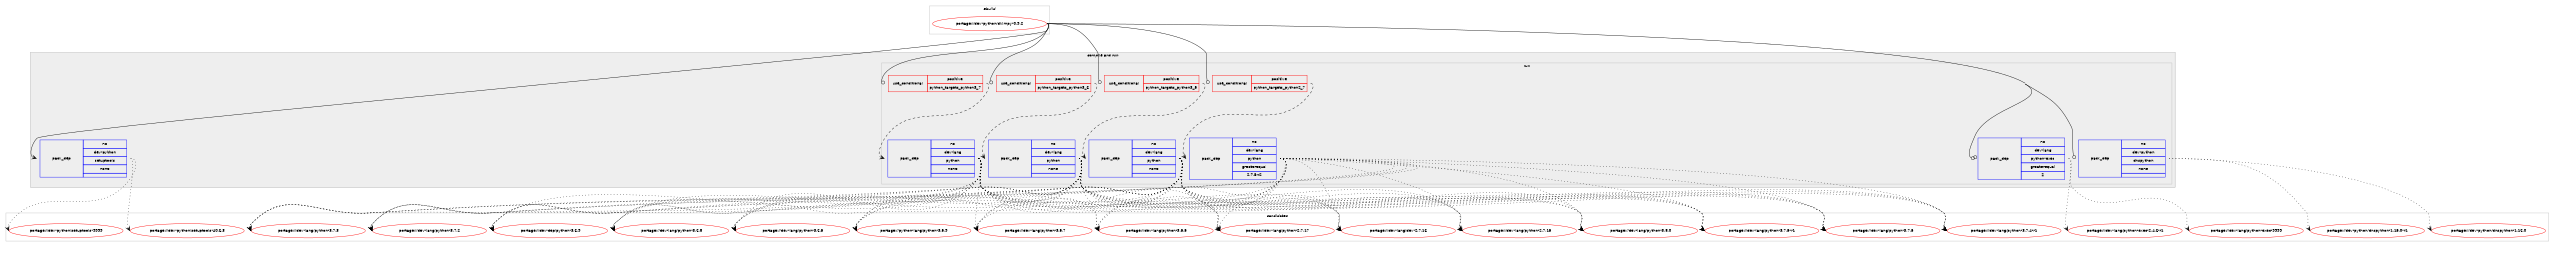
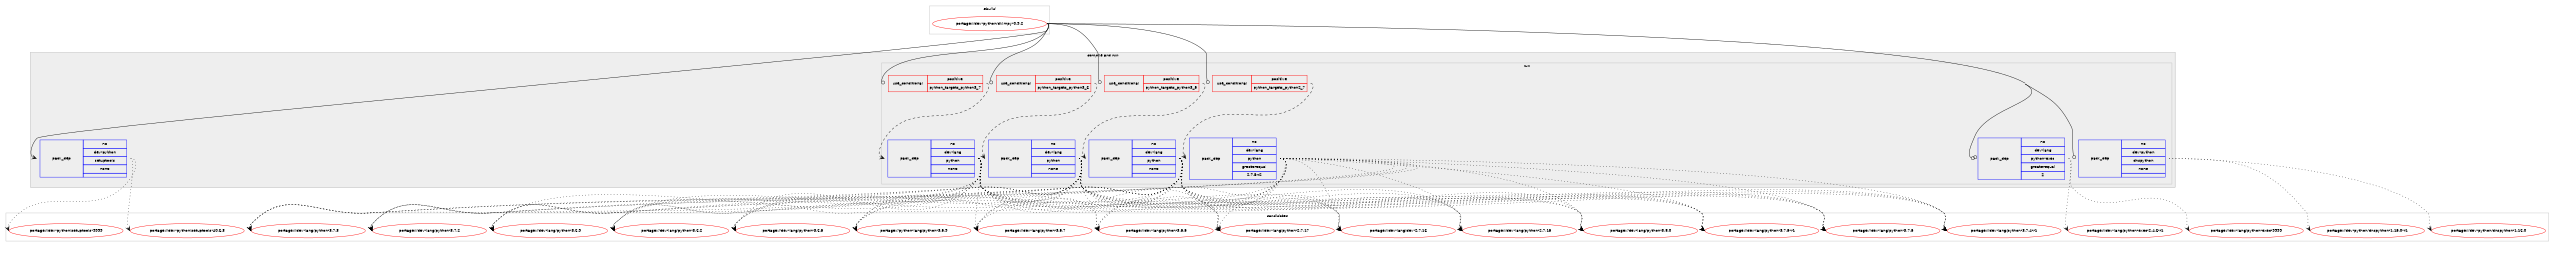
node "portage://dev-dep/python-3.6.9": label "portage://dev-dep/python-3.6.9" -> "portage://dev-lang/python-3.6.9"
node "portage://dev-lang/python-3.6.8": label "portage://dev-lang/python-3.6.8" -> "portage://dev-lang/python-3.6.2"
